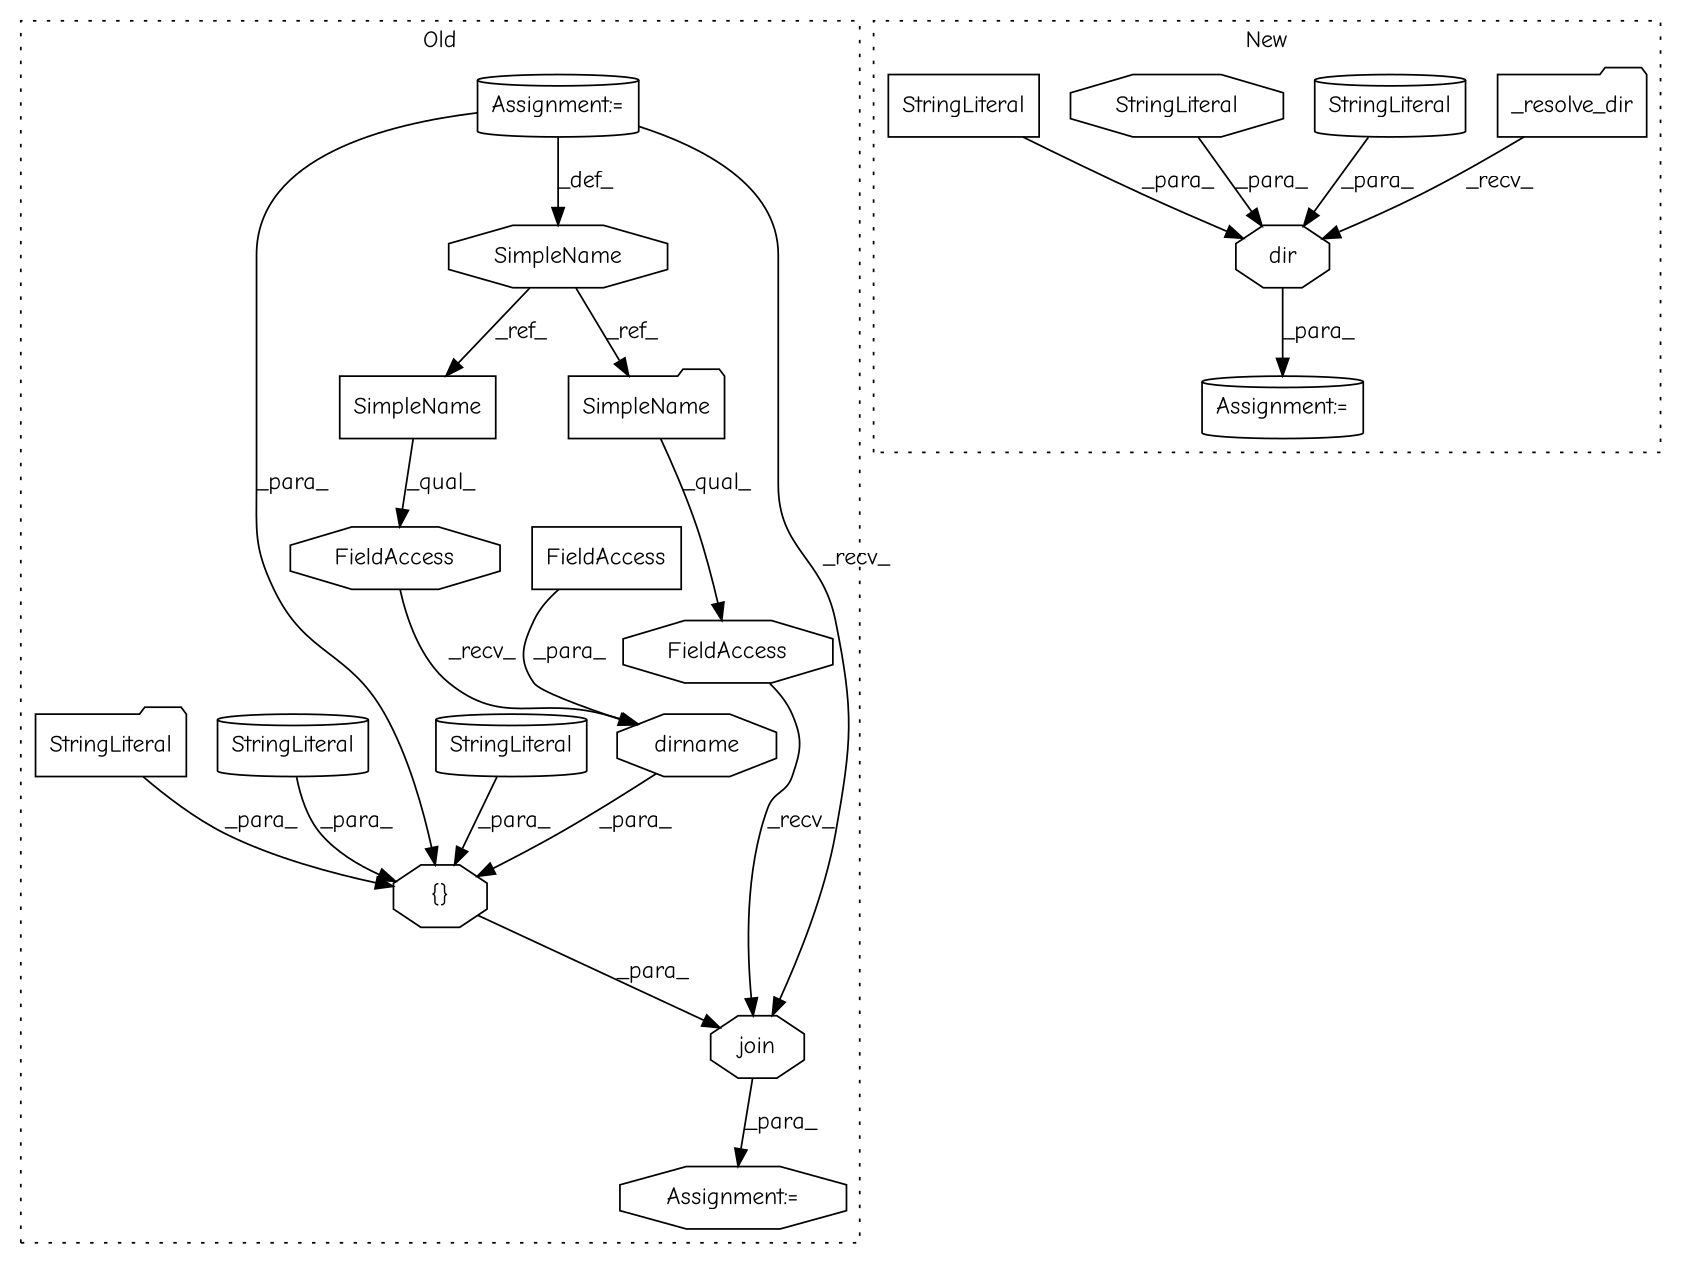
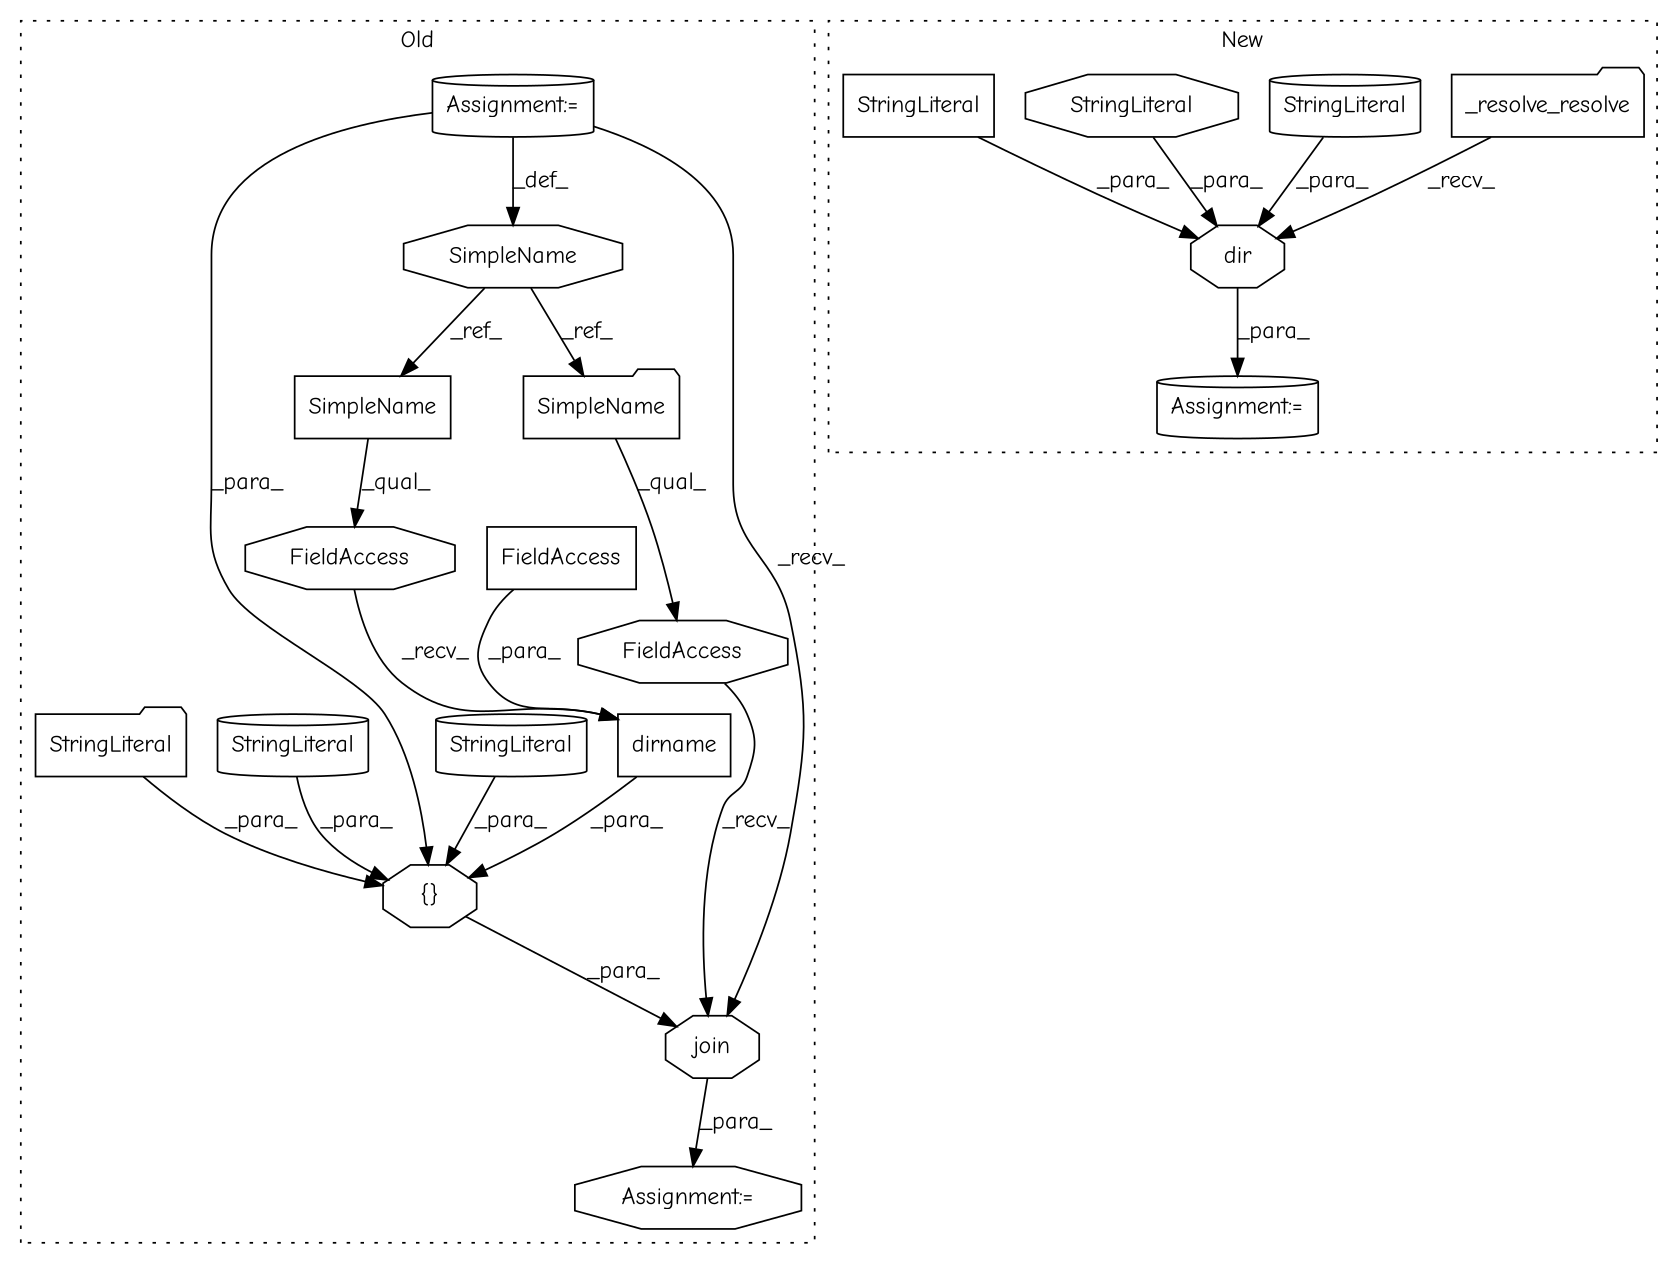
node "_resolve_dir": label "_resolve_dir" -> "_resolve_resolve"
node "dirname": shape octagon -> box
